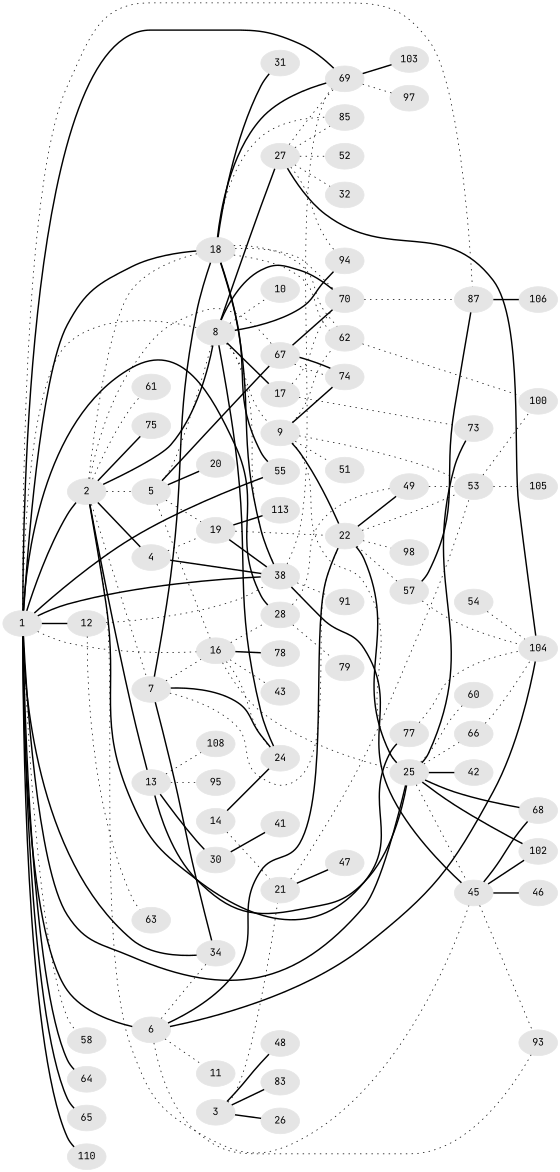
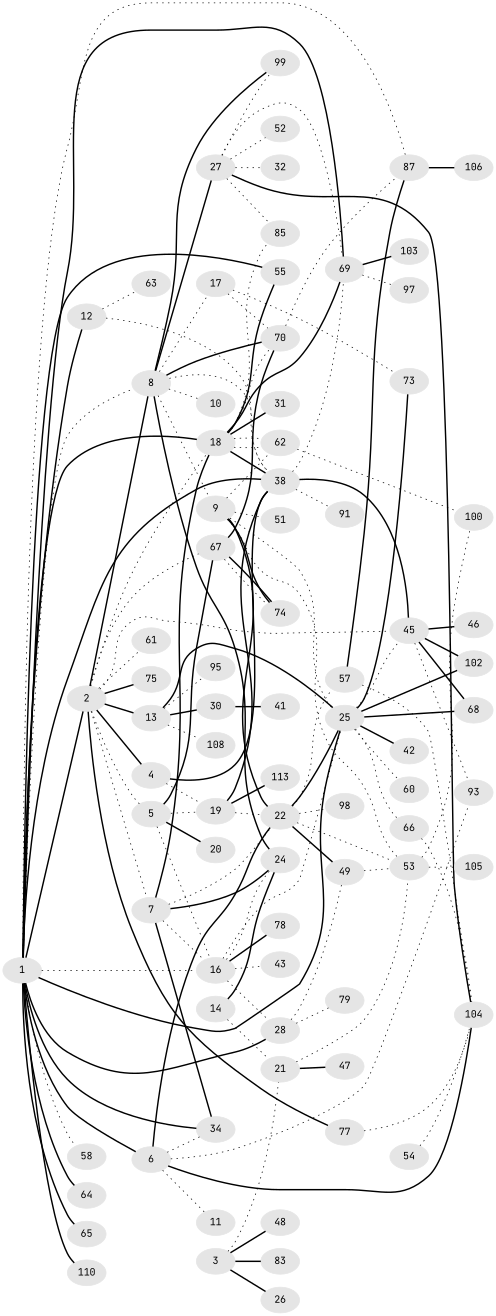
node "94": label "94" -> "99"
edge "8" -- "17": style bold -> dotted
edge "8" -- "5": removed
